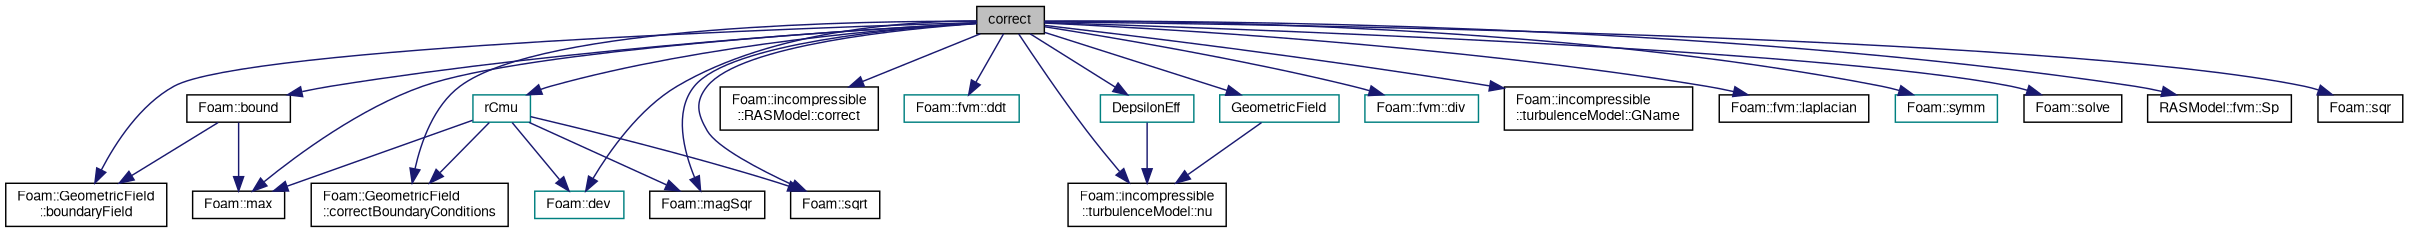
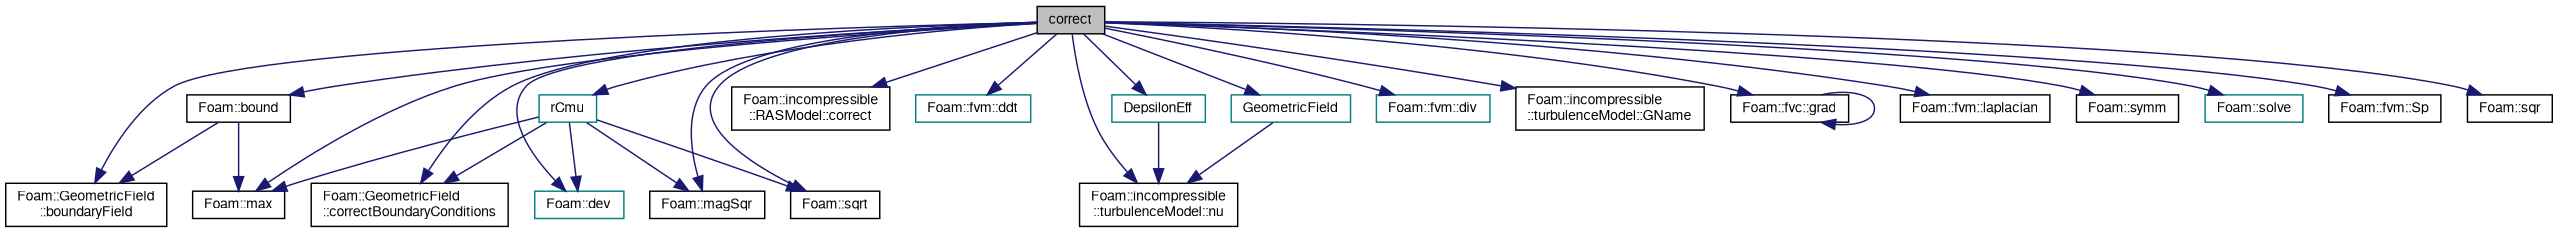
node "Foam::fvc::grad": added
node "Foam::symm": color teal -> black
node "Foam::solve": color black -> teal
node "RASModel::fvm::Sp": label "RASModel::fvm::Sp" -> "Foam::fvm::Sp"
